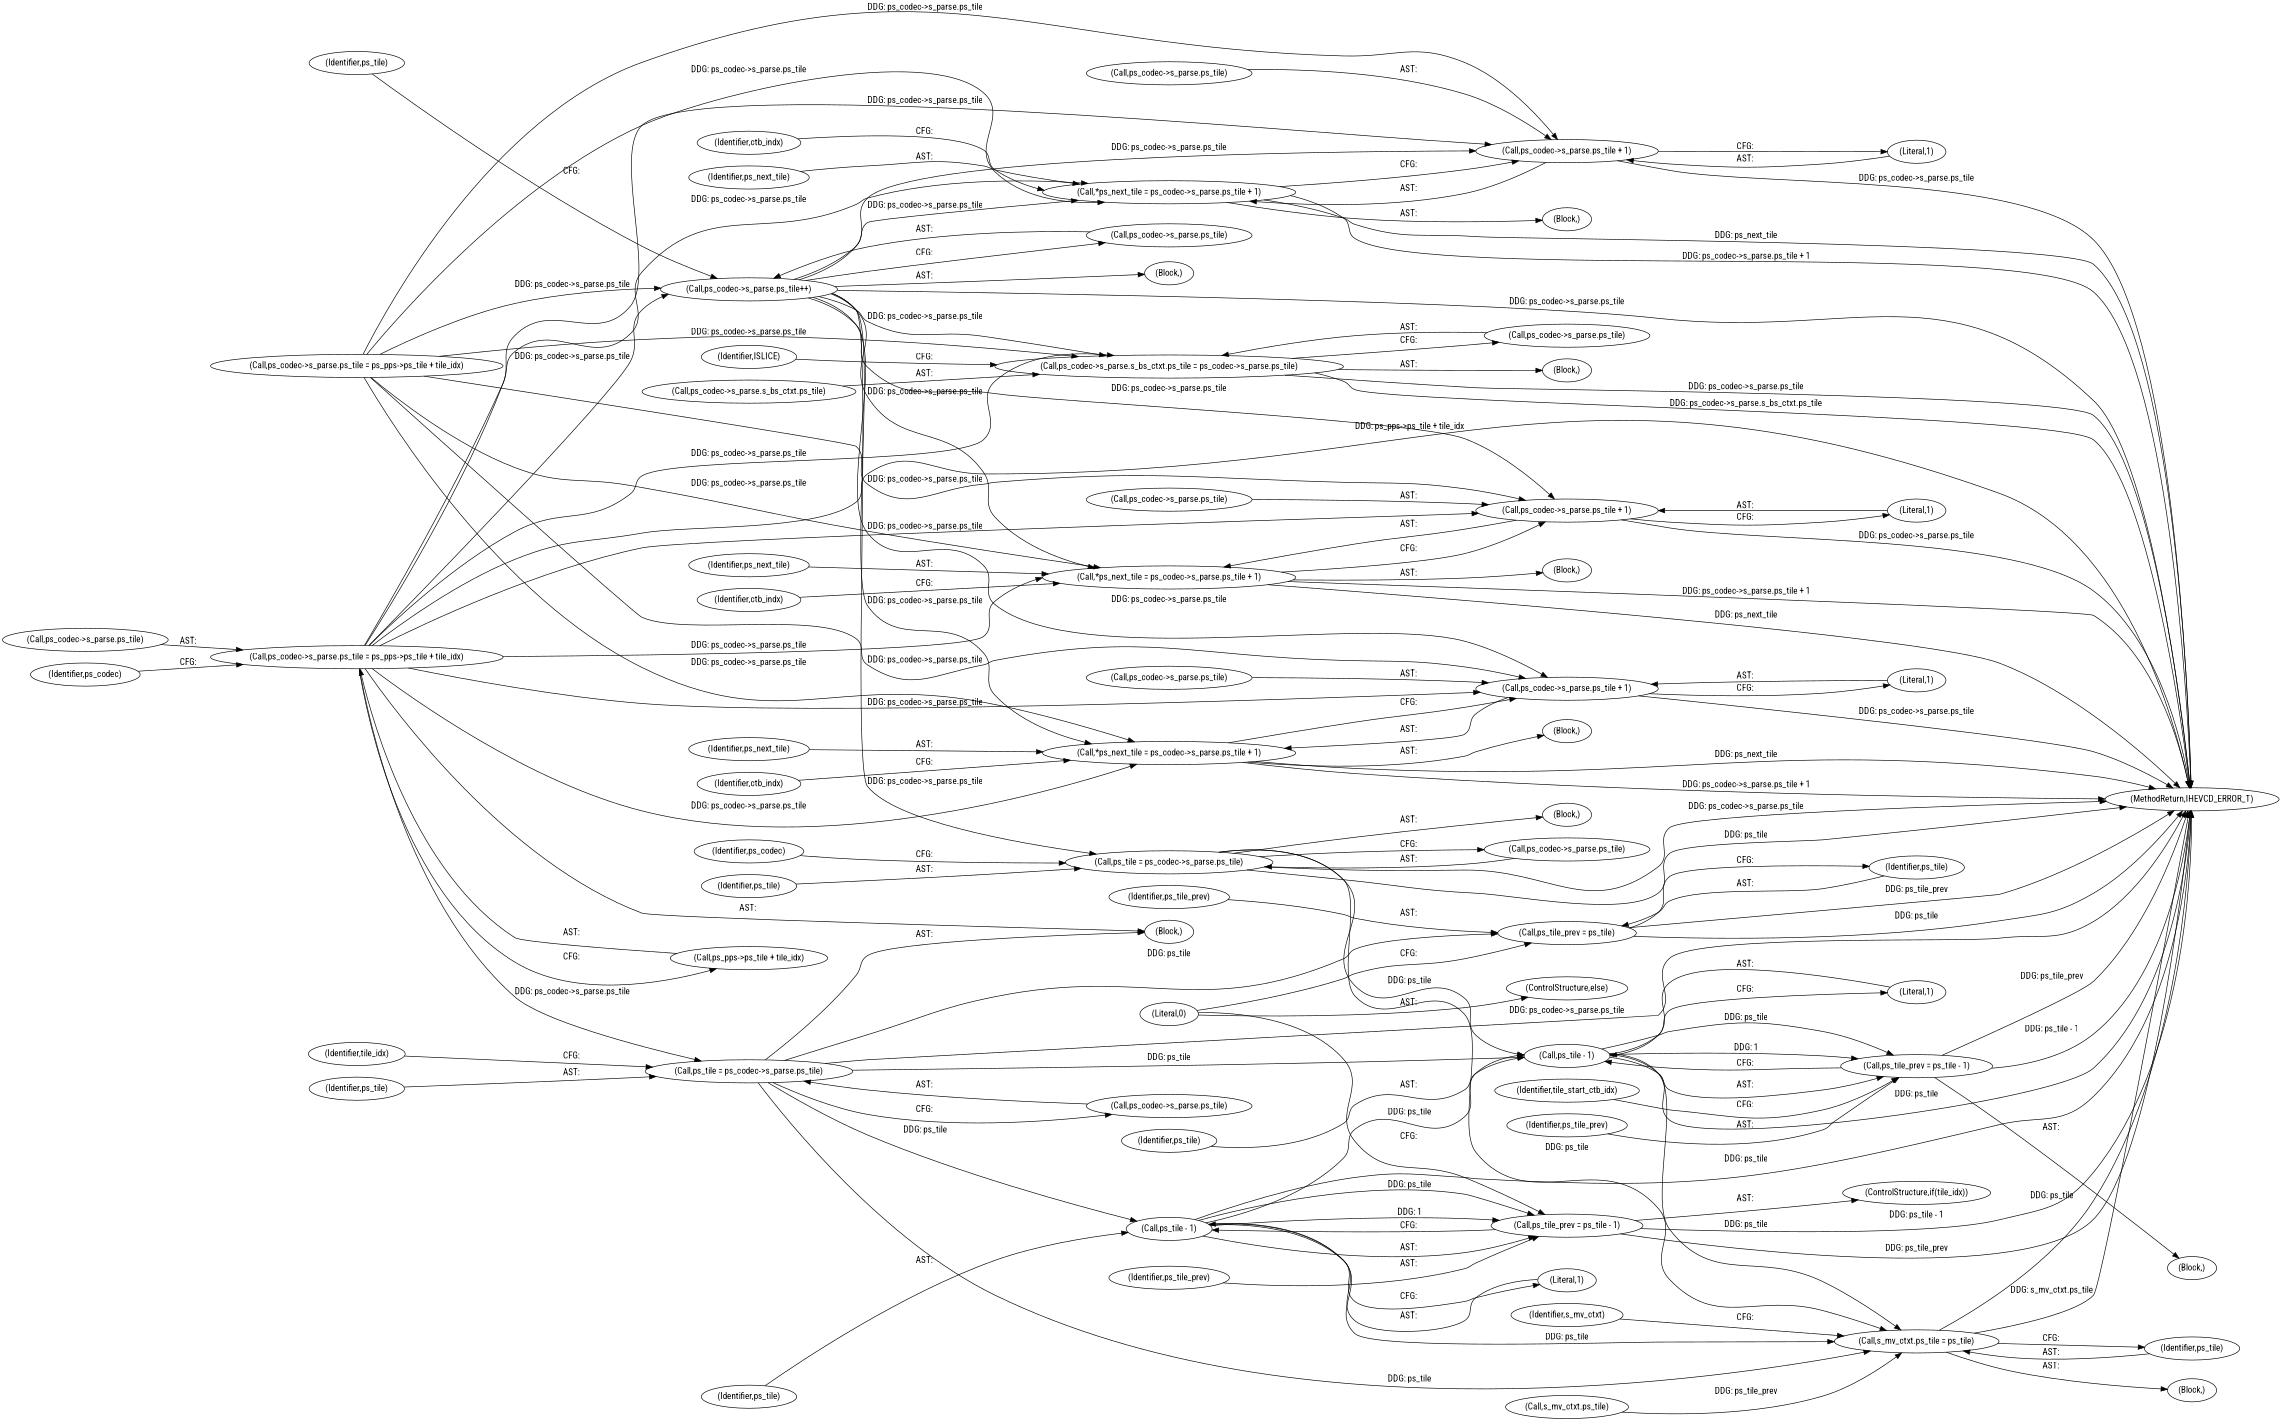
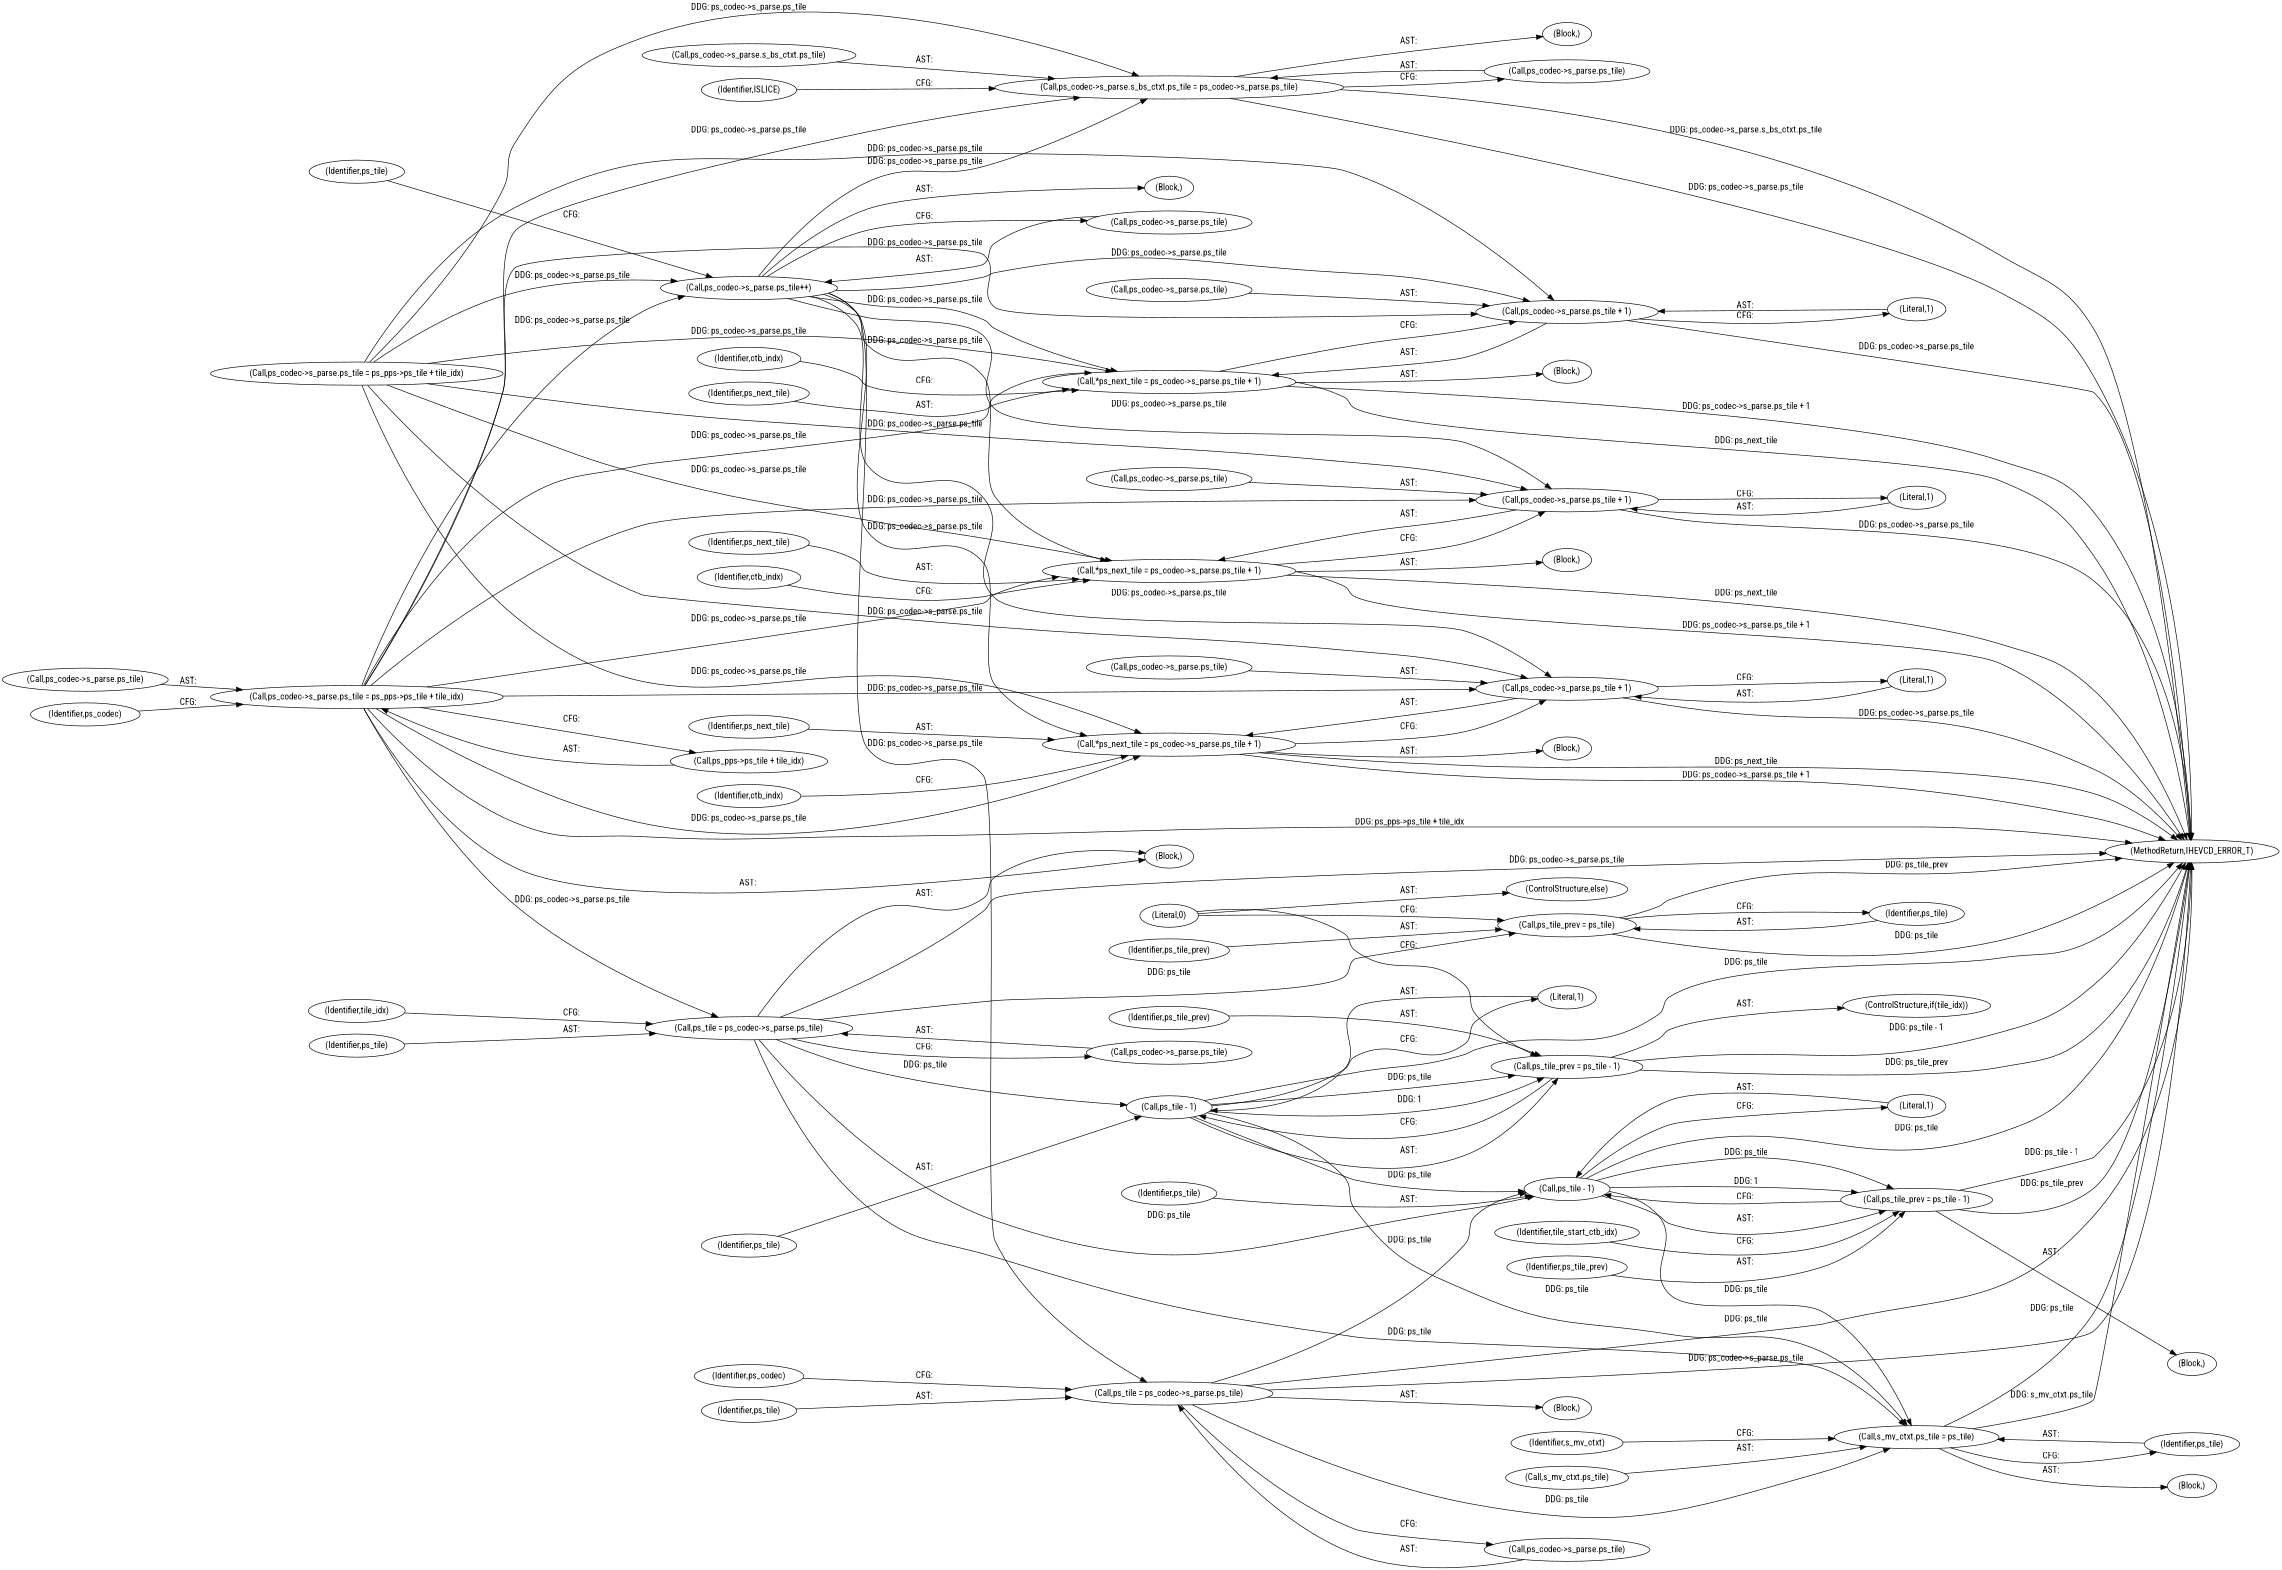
edge "(Call,ps_codec->s_parse.ps_tile++)" -> "(MethodReturn,IHEVCD_ERROR_T)": removed, label "DDG: ps_codec->s_parse.ps_tile"
edge "(Call,s_mv_ctxt.ps_tile)" -> "(Call,s_mv_ctxt.ps_tile = ps_tile)": label "DDG: ps_tile_prev" -> "AST: "
